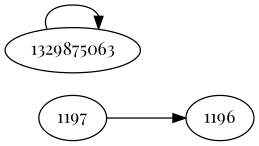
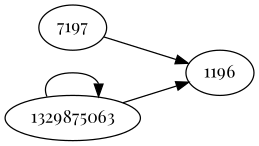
edge "1329875063" -> "1196": added
node "1197": label "1197" -> "7197"
